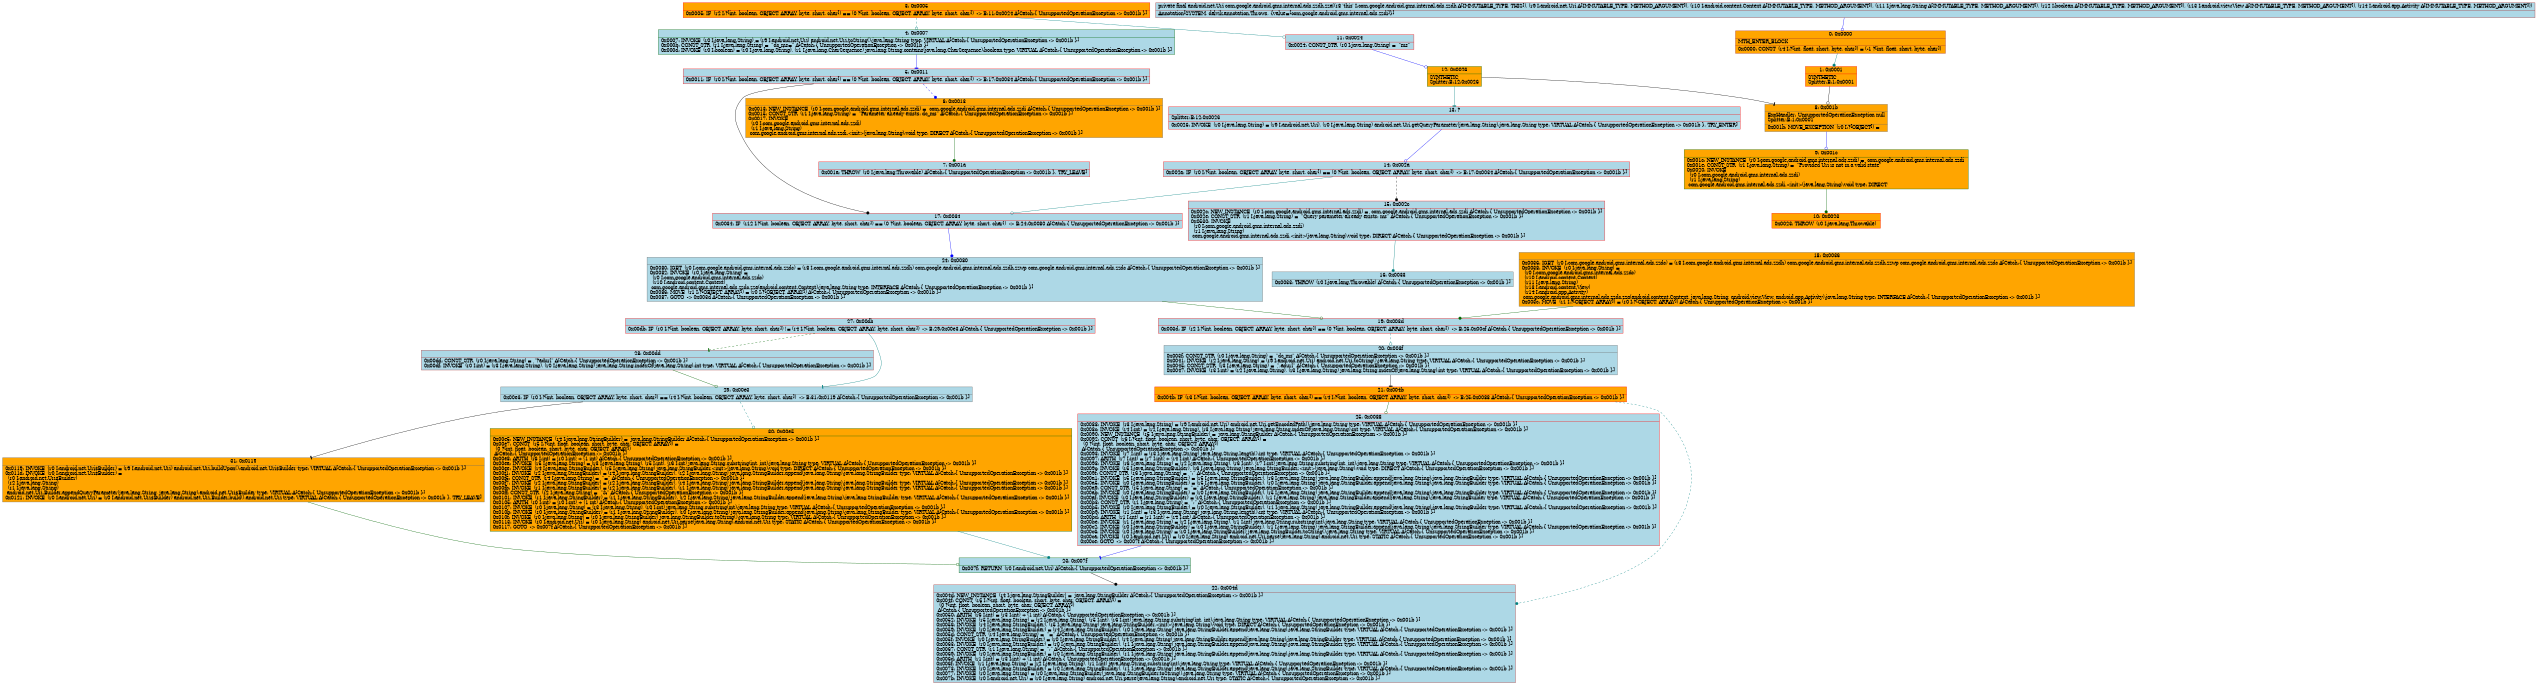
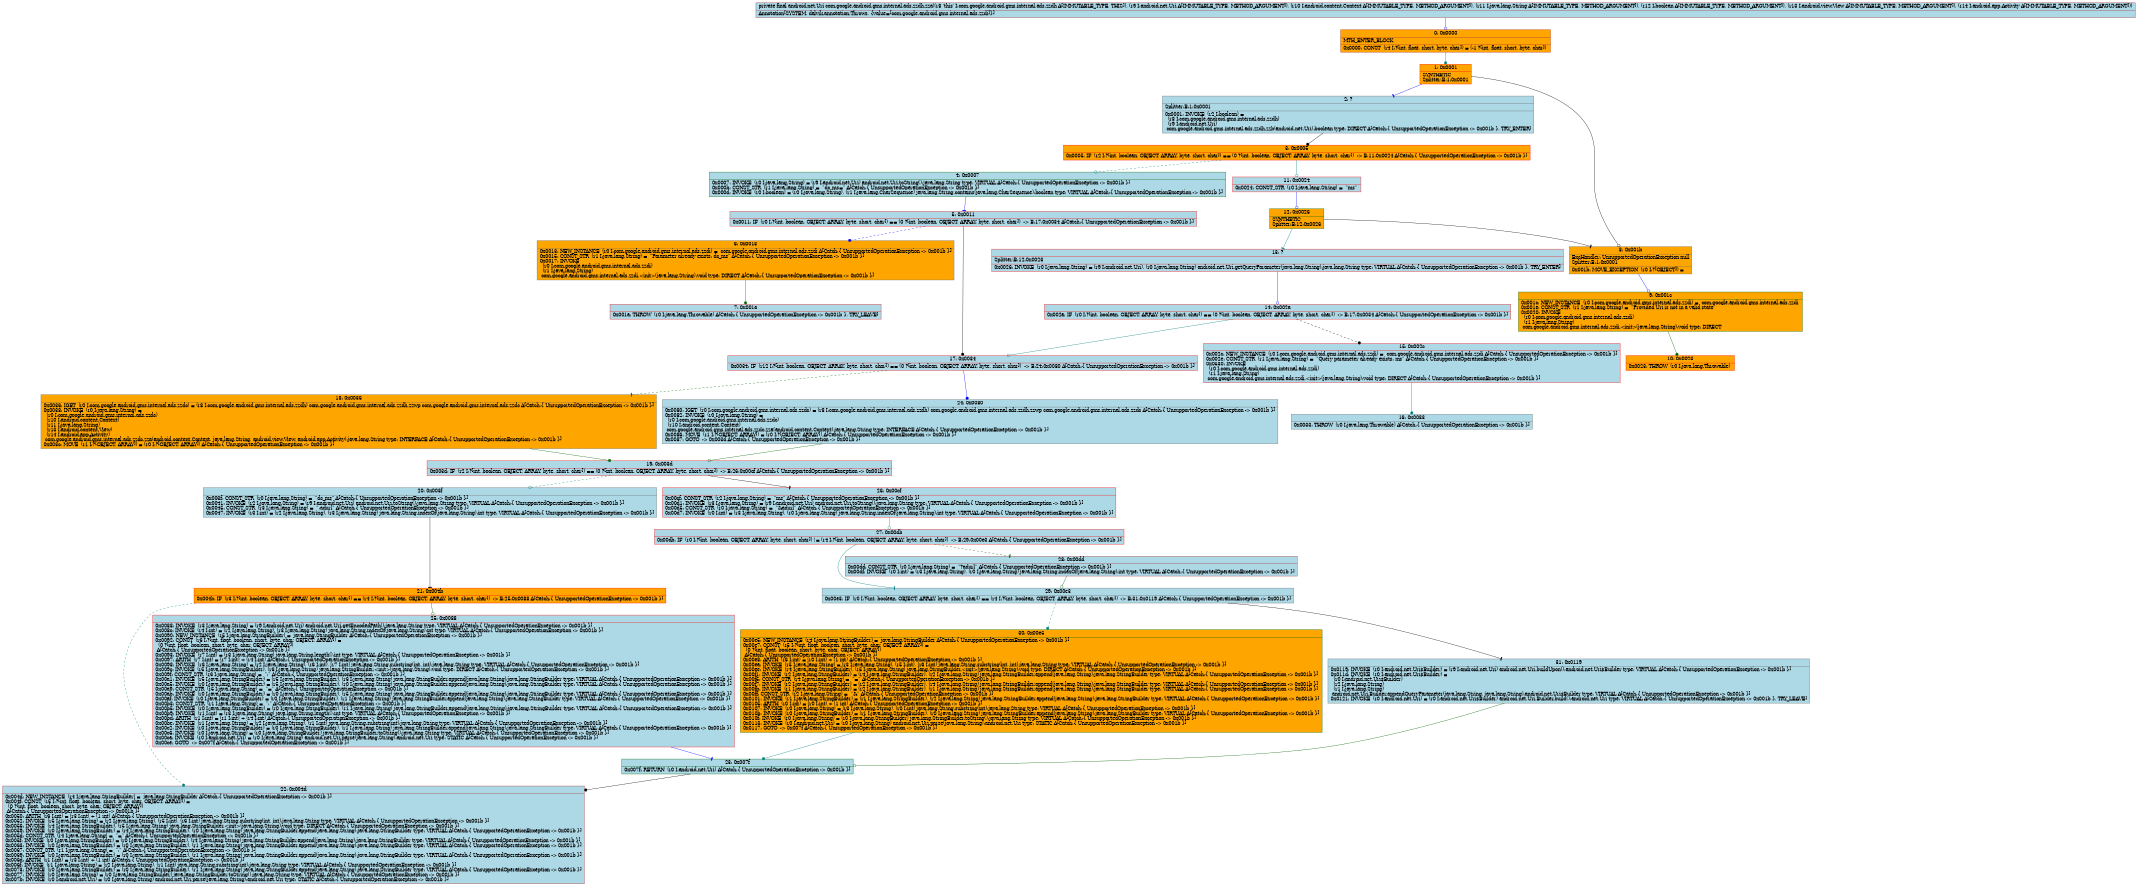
node "2: ?": added
edge "17: 0x0034" -> "18: 0x0036": added
edge "29: 0x00e3" -> "30: 0x00e5": arrowhead odot -> dot
node "31: 0x0119": fillcolor orange -> lightblue
node "26: 0x00cf": added
